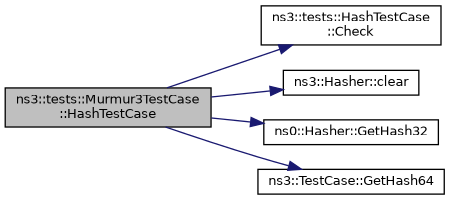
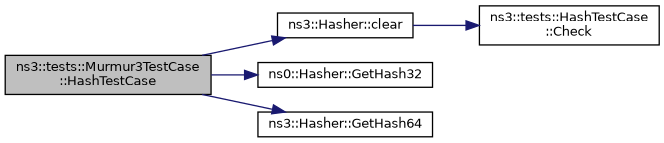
edge "ns3::tests::Murmur3TestCase ::HashTestCase" -> "ns3::tests::HashTestCase ::Check": now "ns3::Hasher::clear" -> "ns3::tests::HashTestCase ::Check"
node "ns3::TestCase::GetHash64": label "ns3::TestCase::GetHash64" -> "ns3::Hasher::GetHash64"
